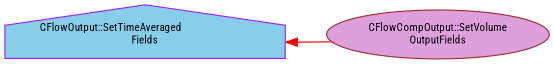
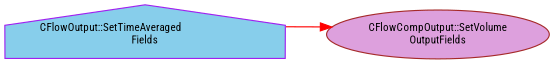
edge "CFlowCompOutput::SetVolume OutputFields" -> "CFlowOutput::SetTimeAveraged Fields": reversed
